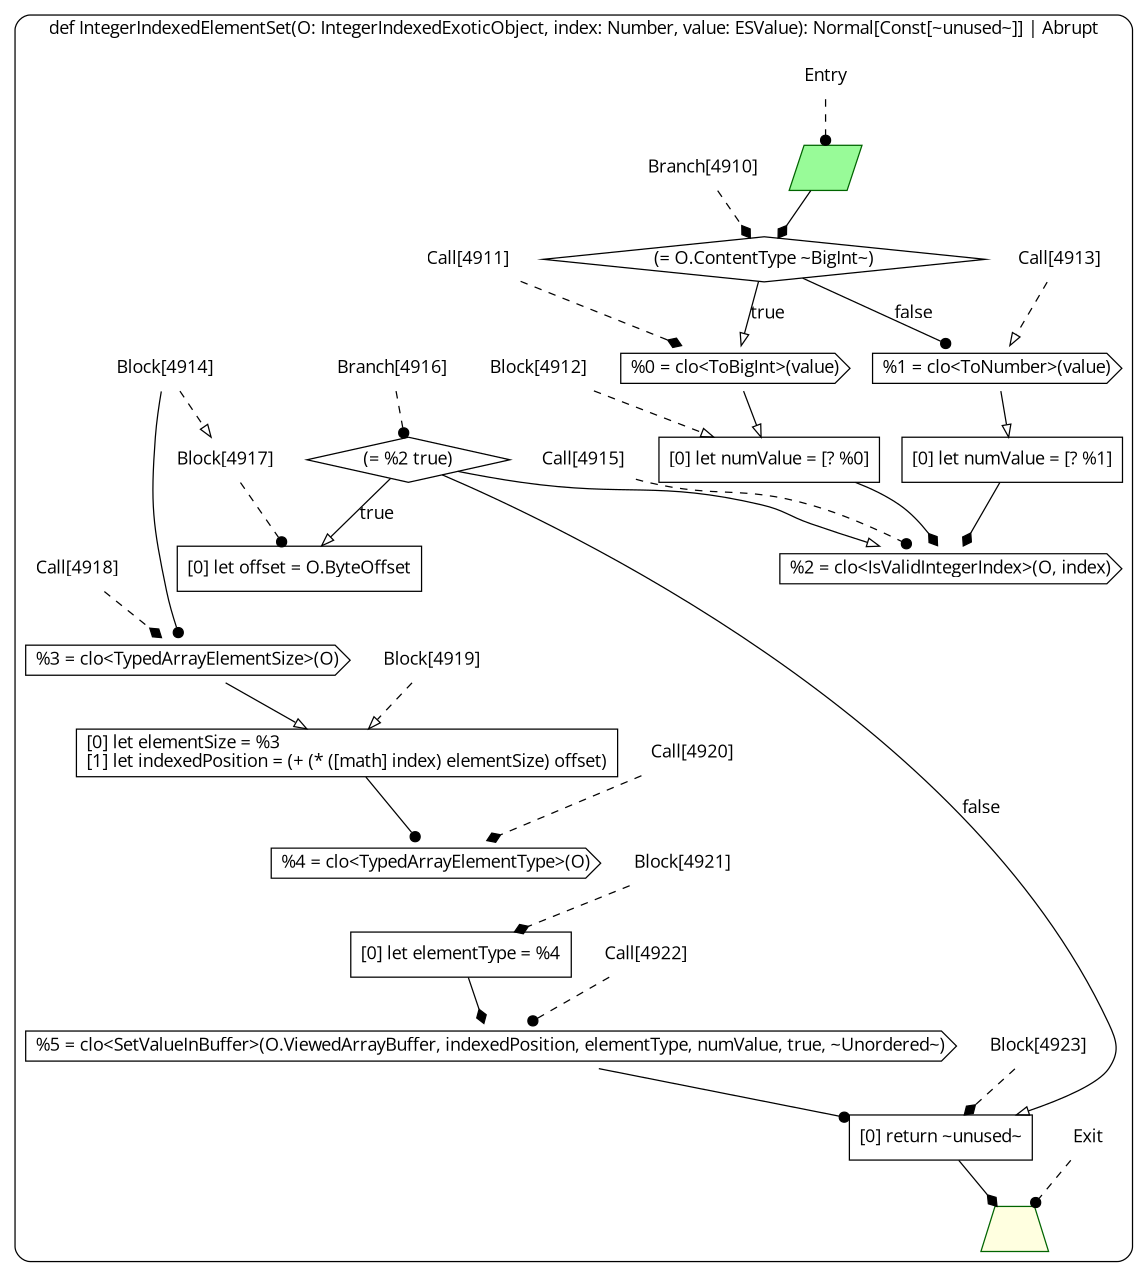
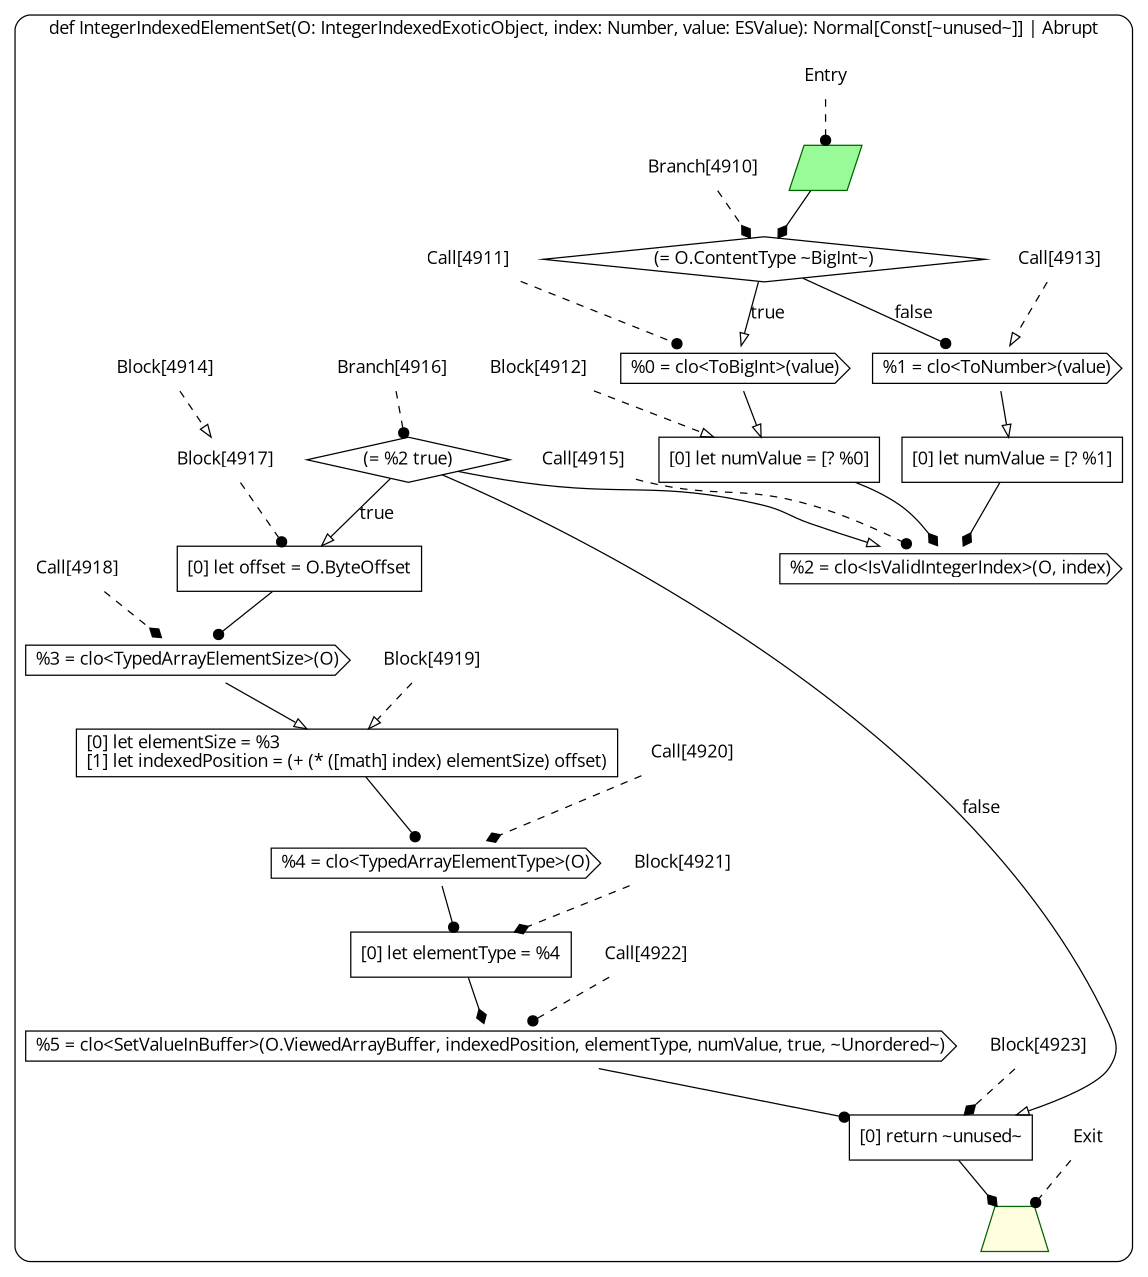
edge "Call[4911]" -> "%0 = clo<ToBigInt>(value)": arrowhead diamond -> dot
edge "Block[4914]" -> "%3 = clo<TypedArrayElementSize>(O)": now "[0] let offset = O.ByteOffset" -> "%3 = clo<TypedArrayElementSize>(O)"
edge "%4 = clo<TypedArrayElementType>(O)" -> "[0] let elementType = %4": added
